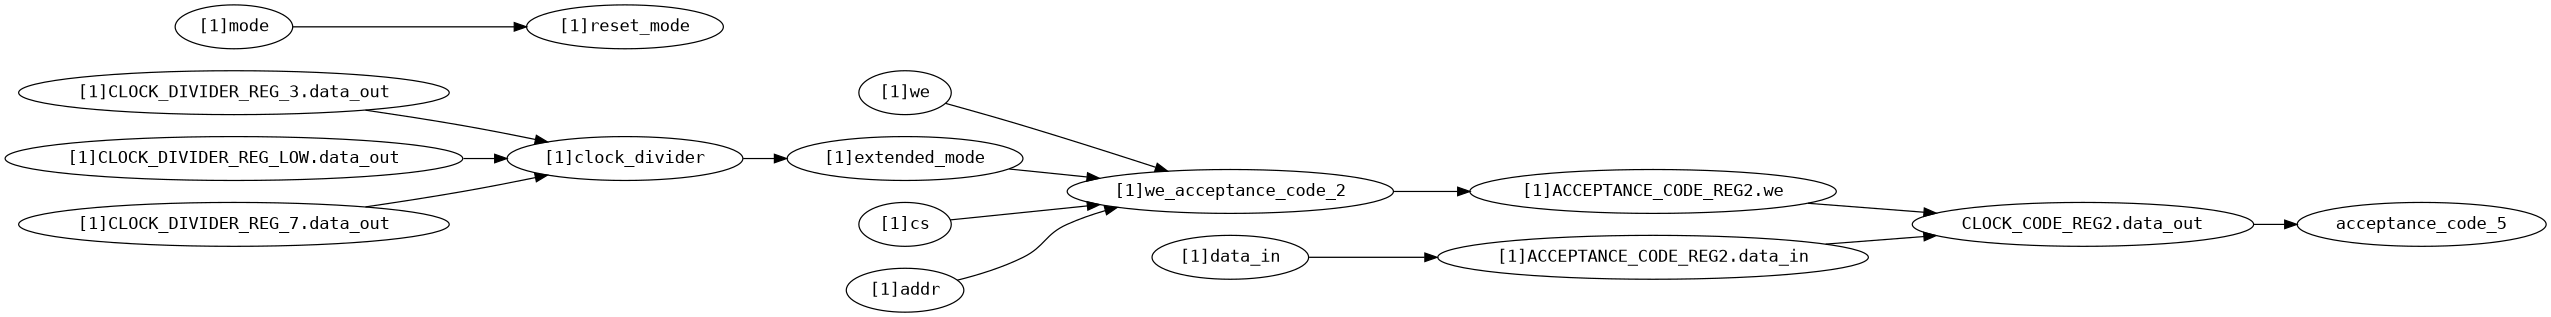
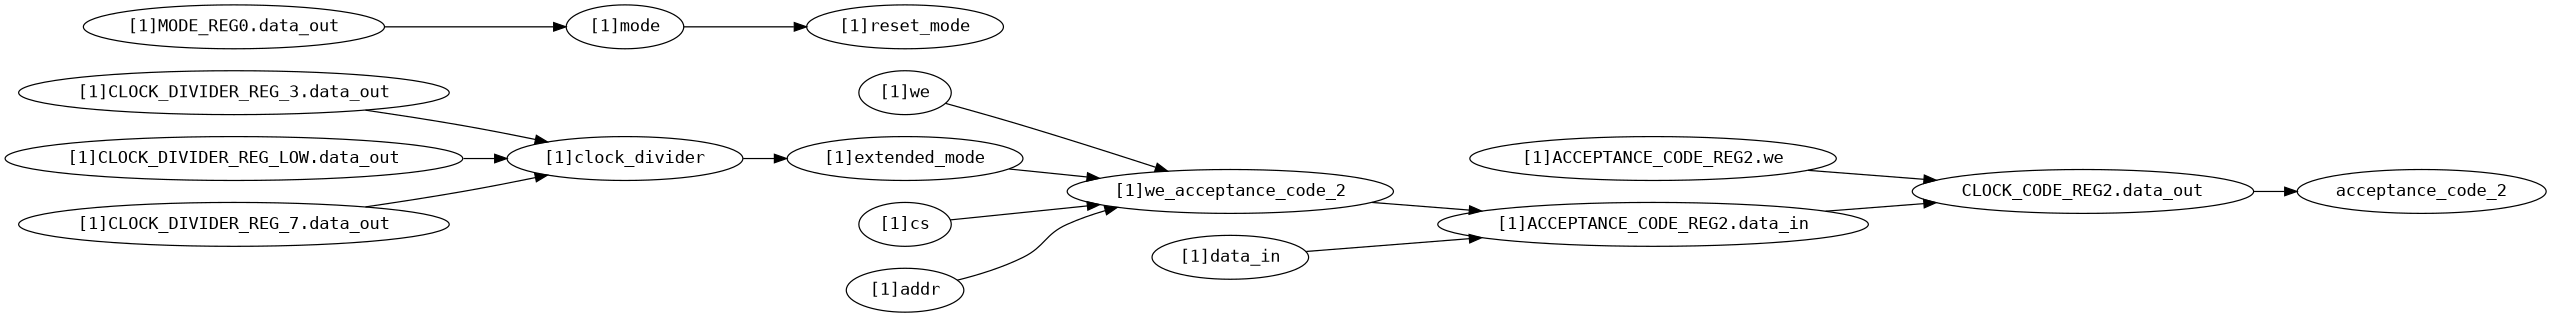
node "[1]MODE_REG0.data_out": added
edge "[1]we_acceptance_code_2" -> "[1]ACCEPTANCE_CODE_REG2.we": now "[1]we_acceptance_code_2" -> "[1]ACCEPTANCE_CODE_REG2.data_in"
node "acceptance_code_5": label "acceptance_code_5" -> "acceptance_code_2"
